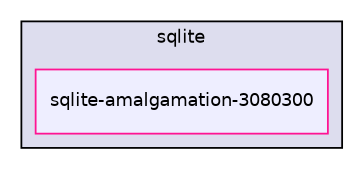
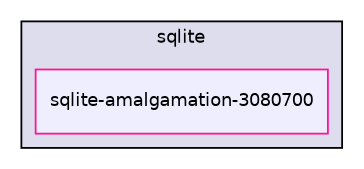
node "sqlite-amalgamation-3080300": label "sqlite-amalgamation-3080300" -> "sqlite-amalgamation-3080700"
